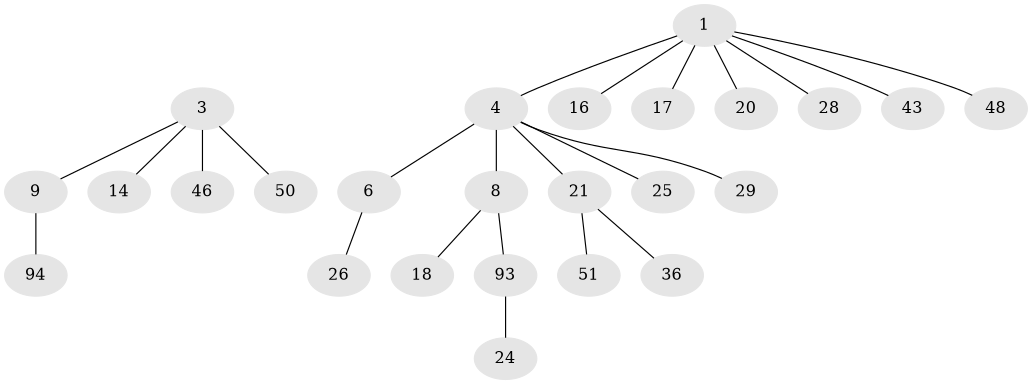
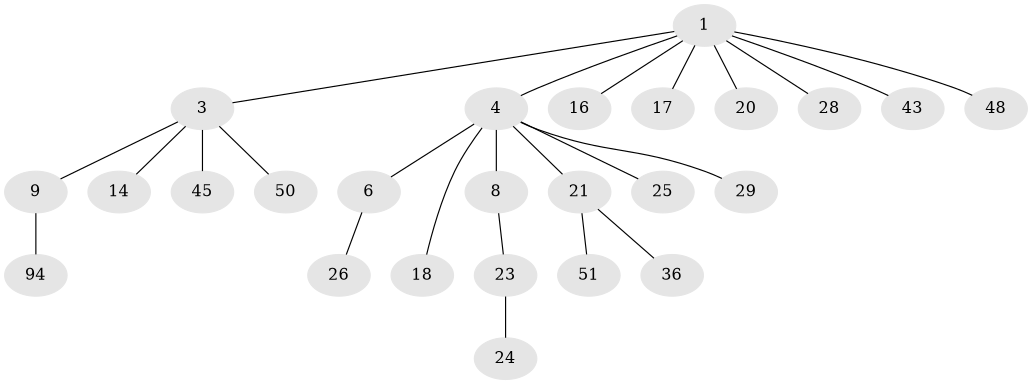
edge "1" -- "3": added
node "46": label "46" -> "45"
edge "8" -- "18": now "4" -- "18"
node "93": label "93" -> "23"
